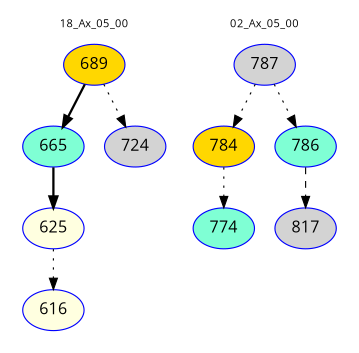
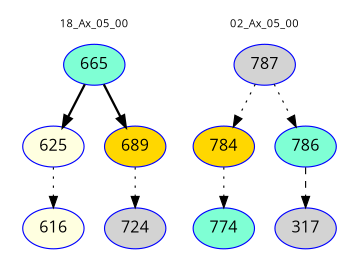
edge "689" -> "665": reversed
node "817": label "817" -> "317"
